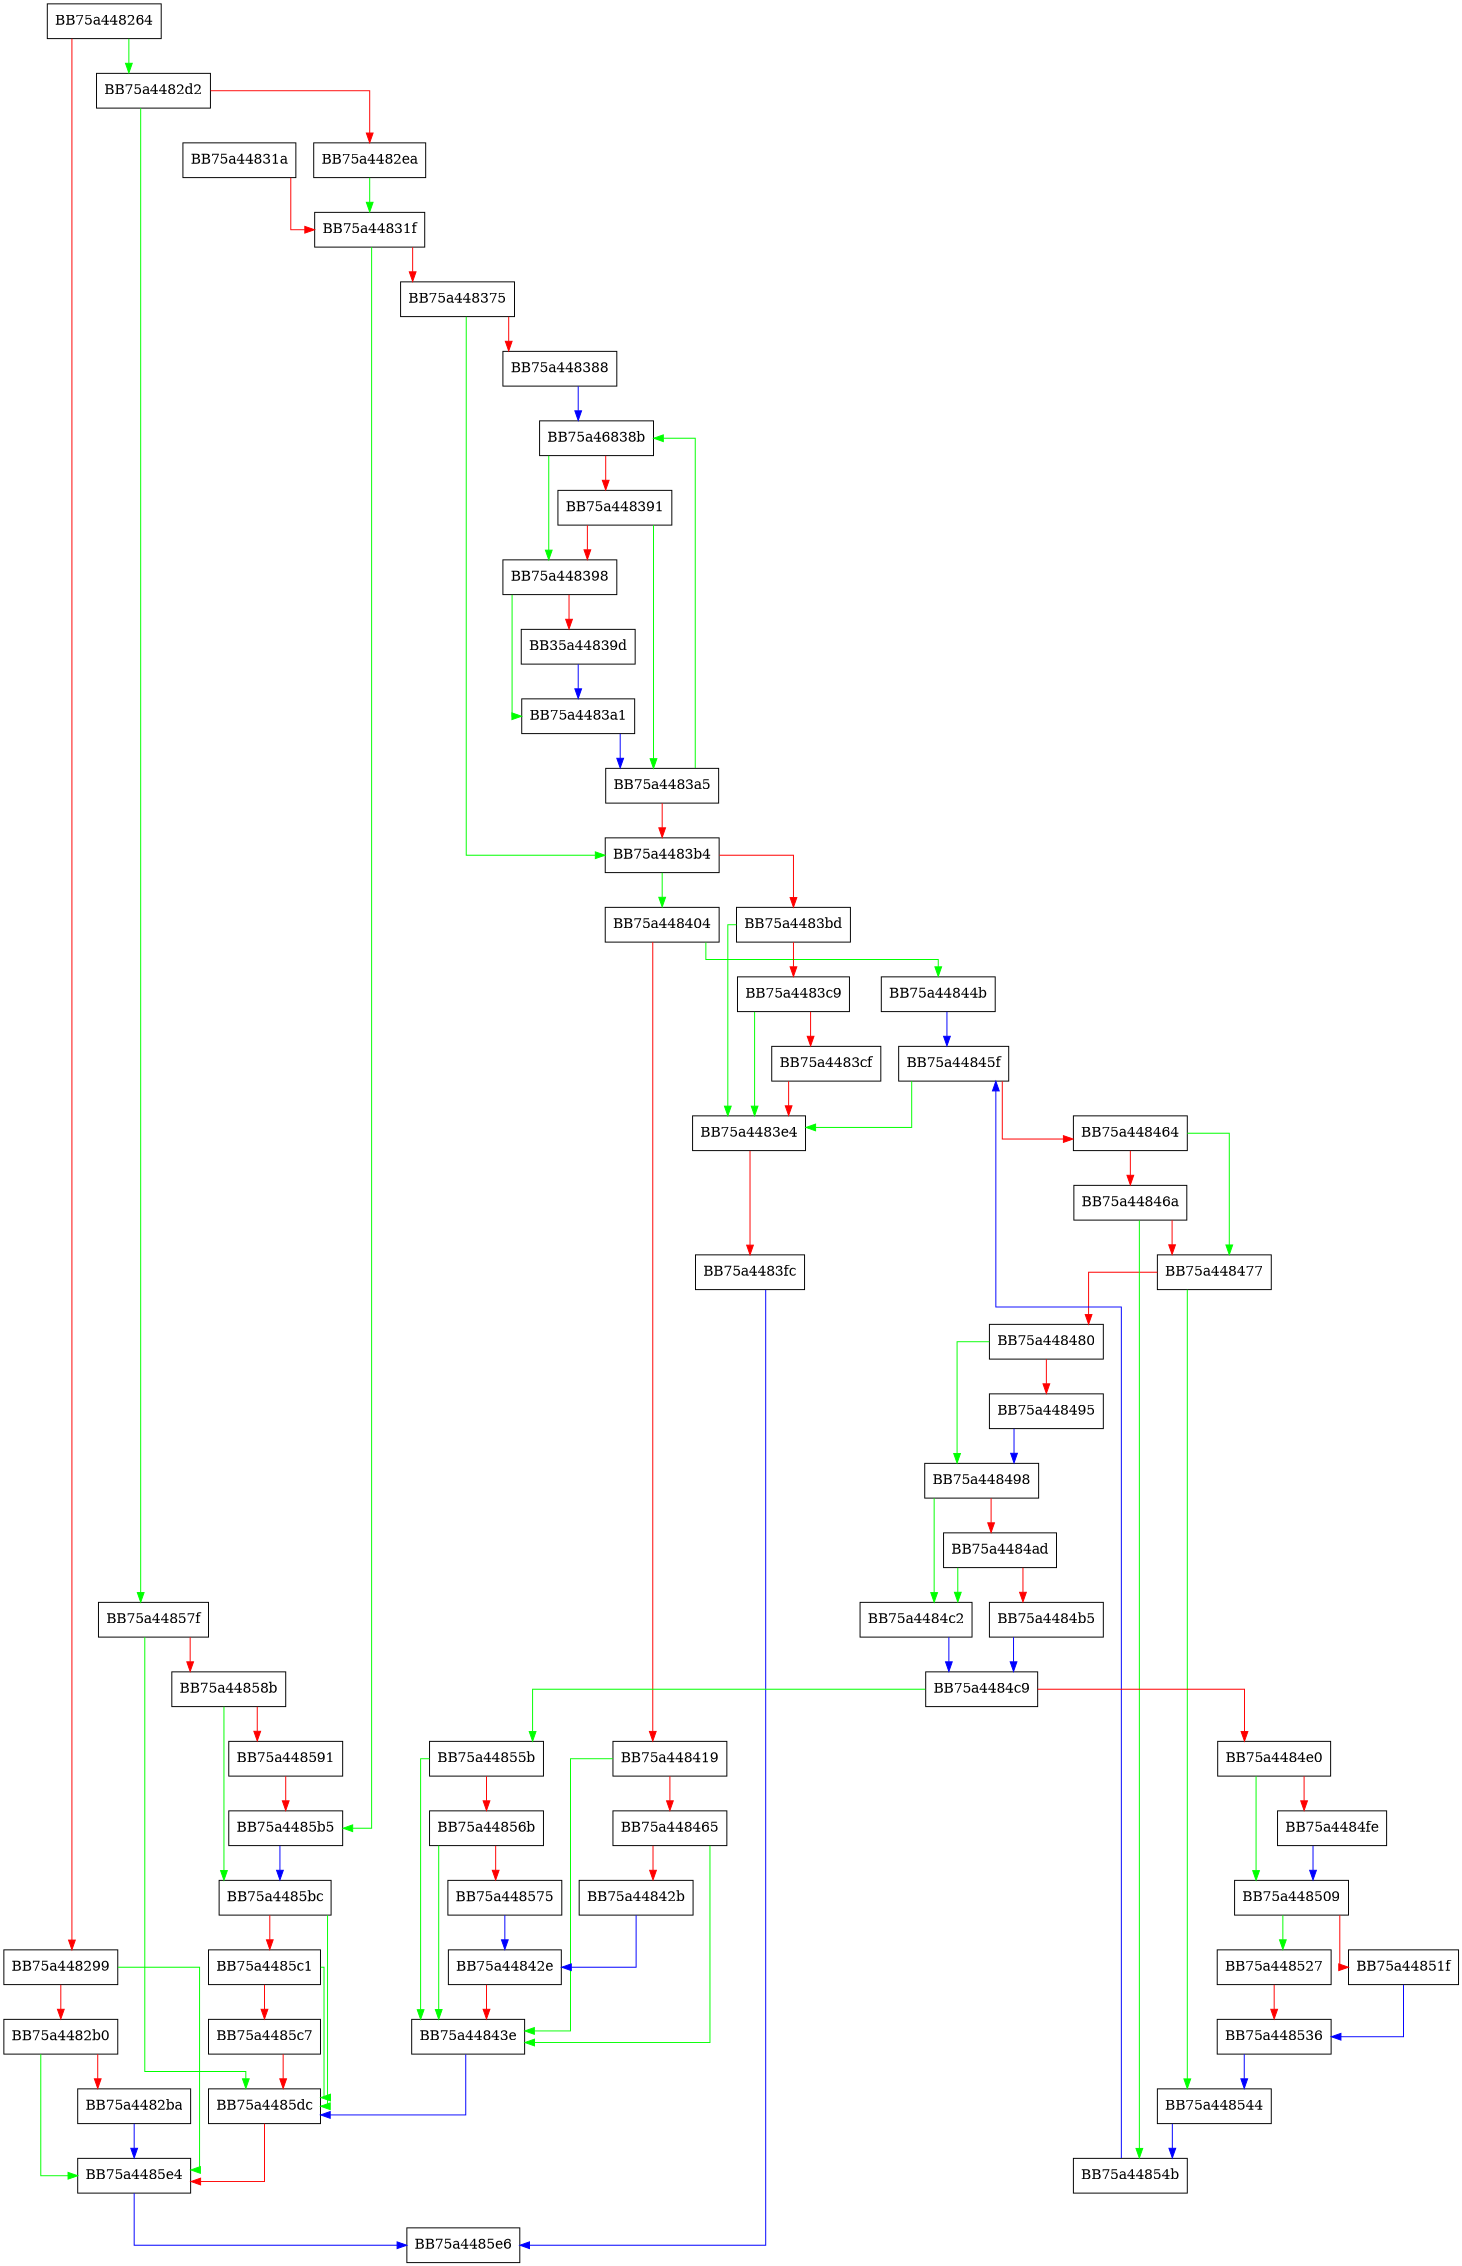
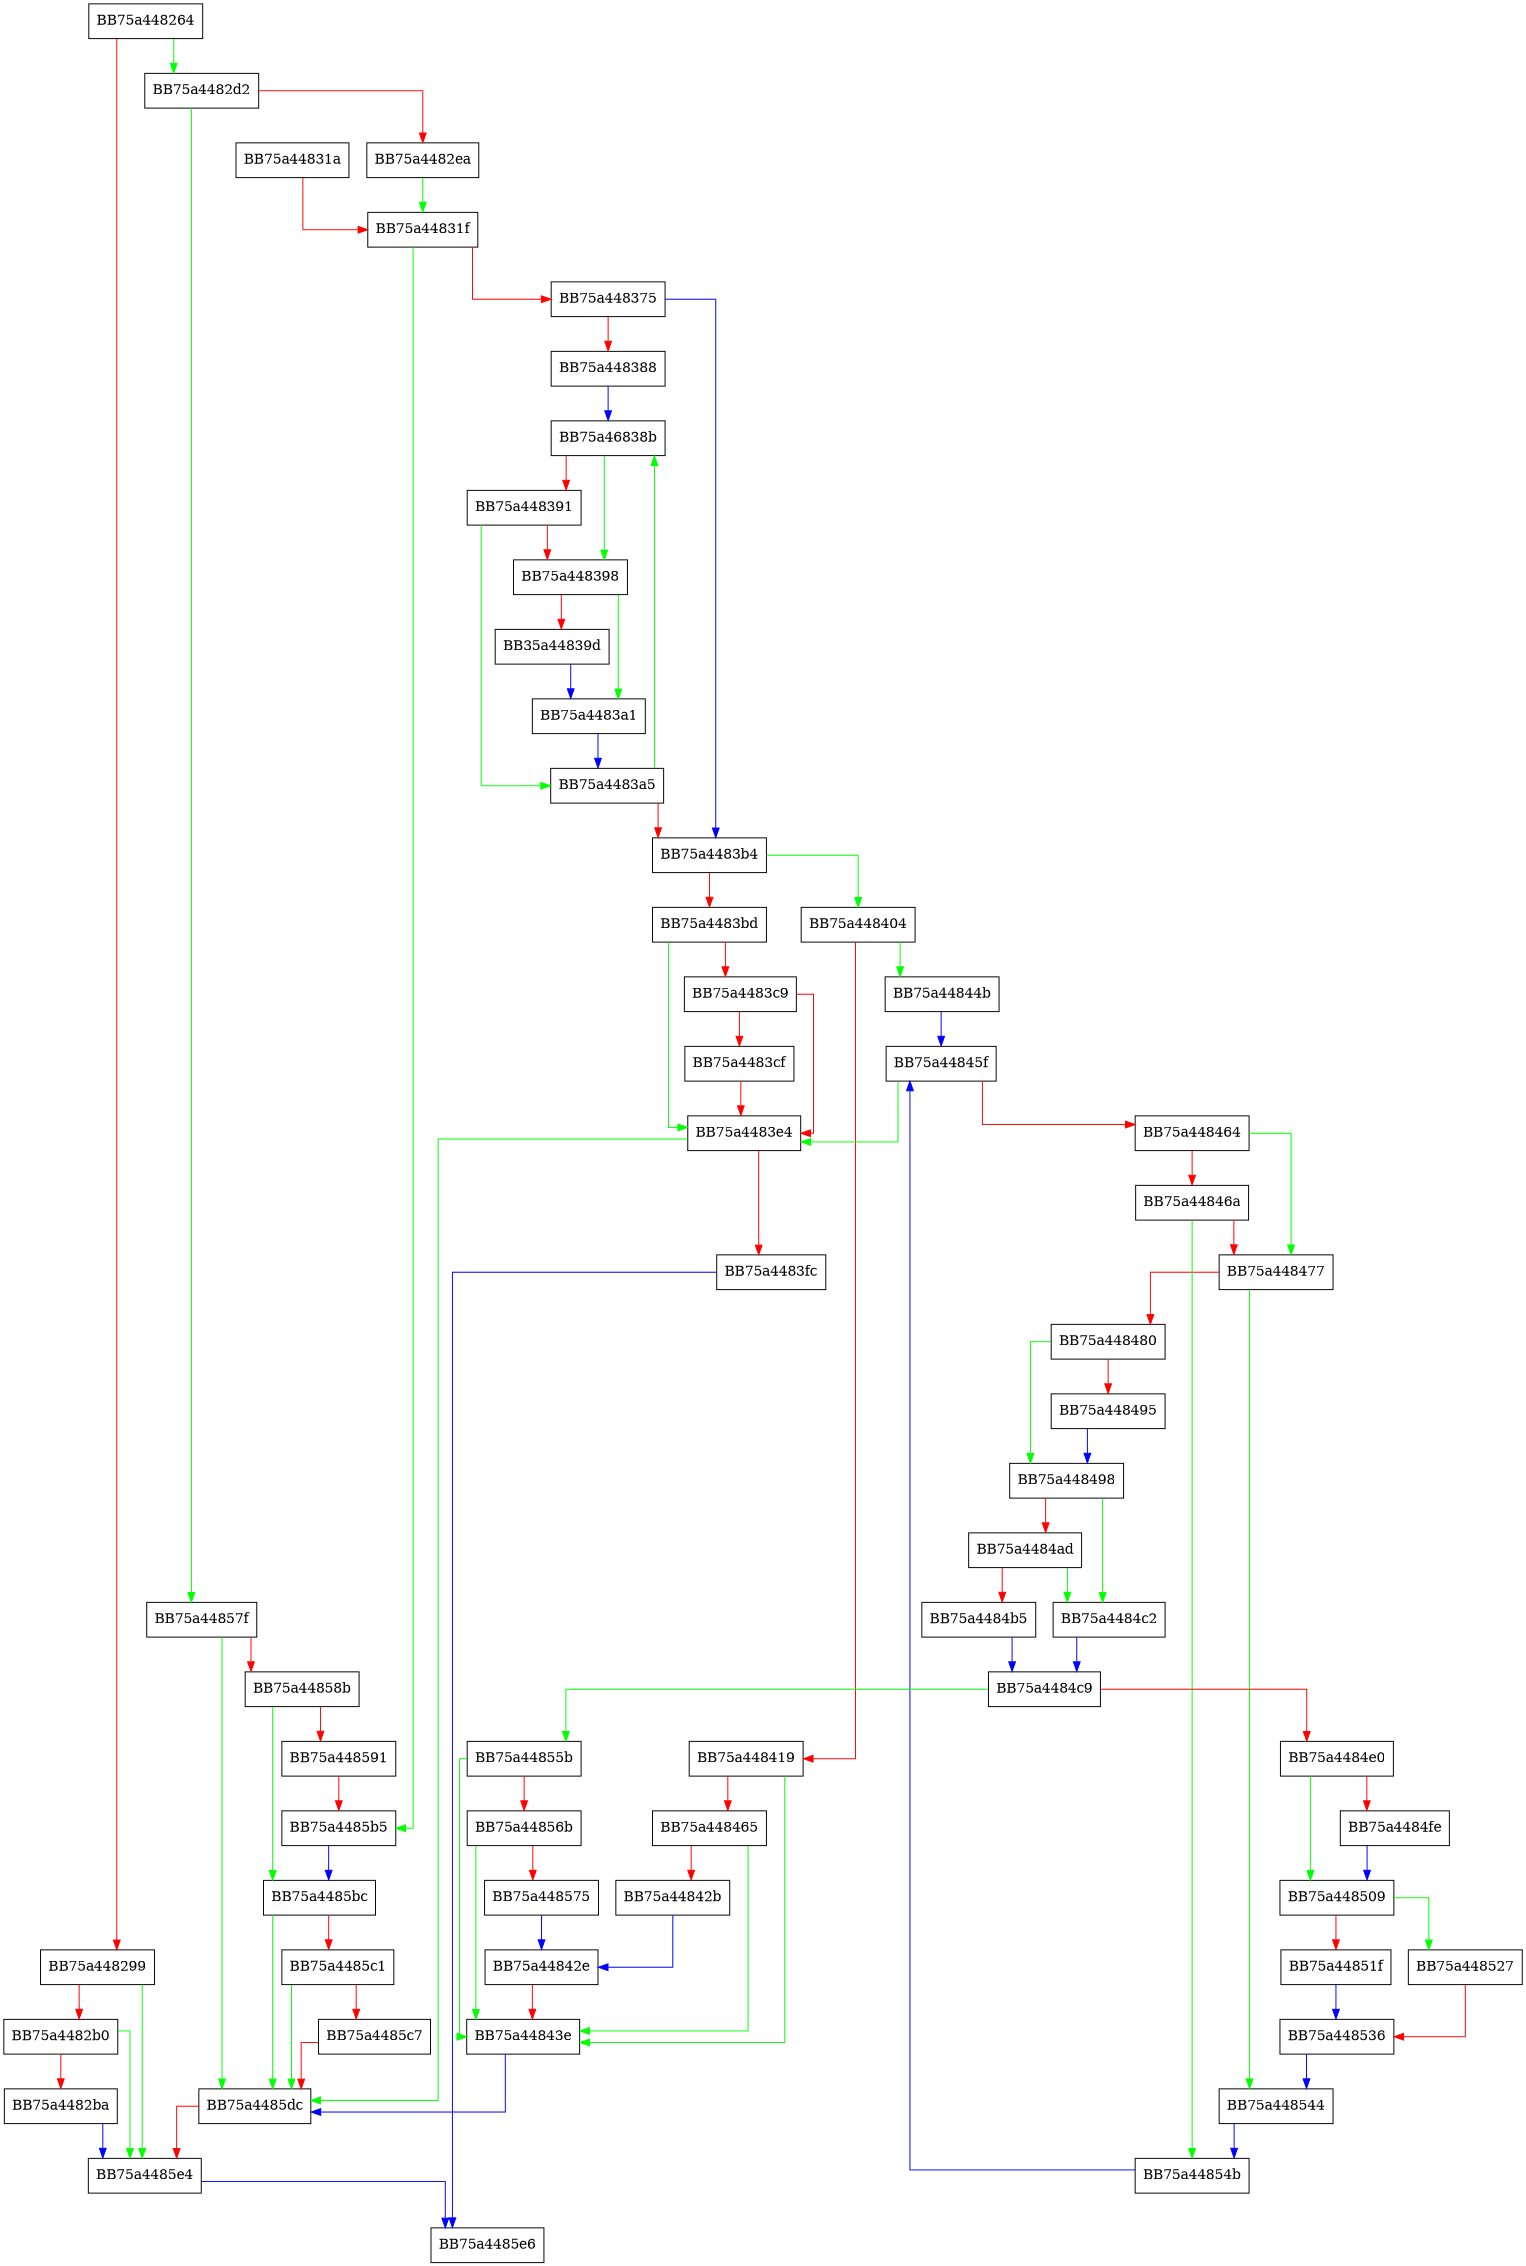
edge "BB75a448375" -> "BB75a4483b4": color green -> blue
edge "BB75a4483c9" -> "BB75a4483e4": color green -> red
edge "BB75a4483e4" -> "BB75a4485dc": added
